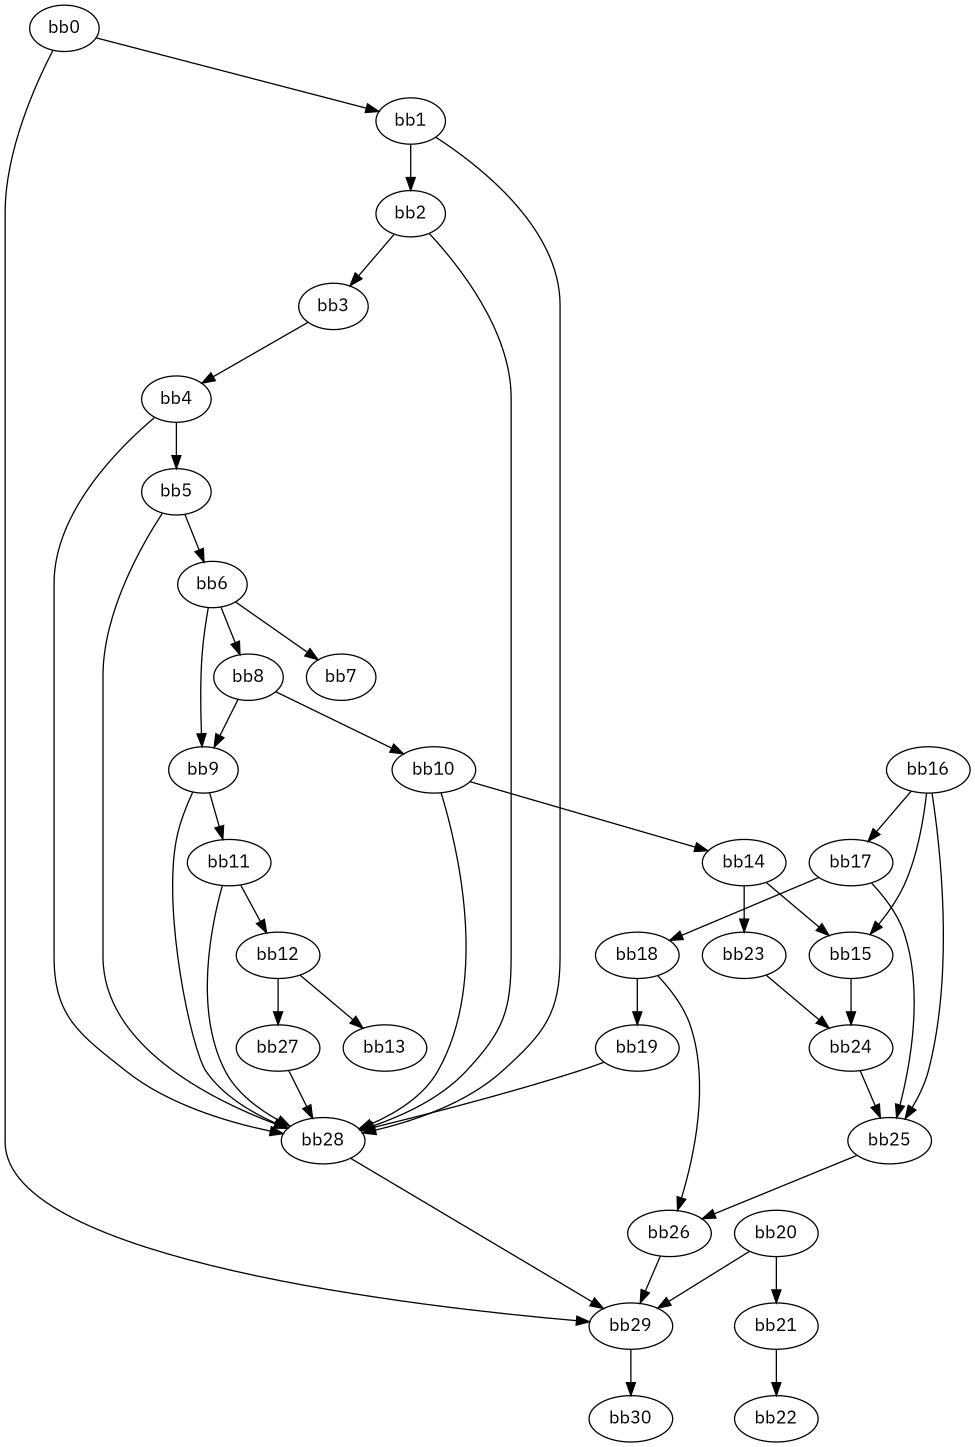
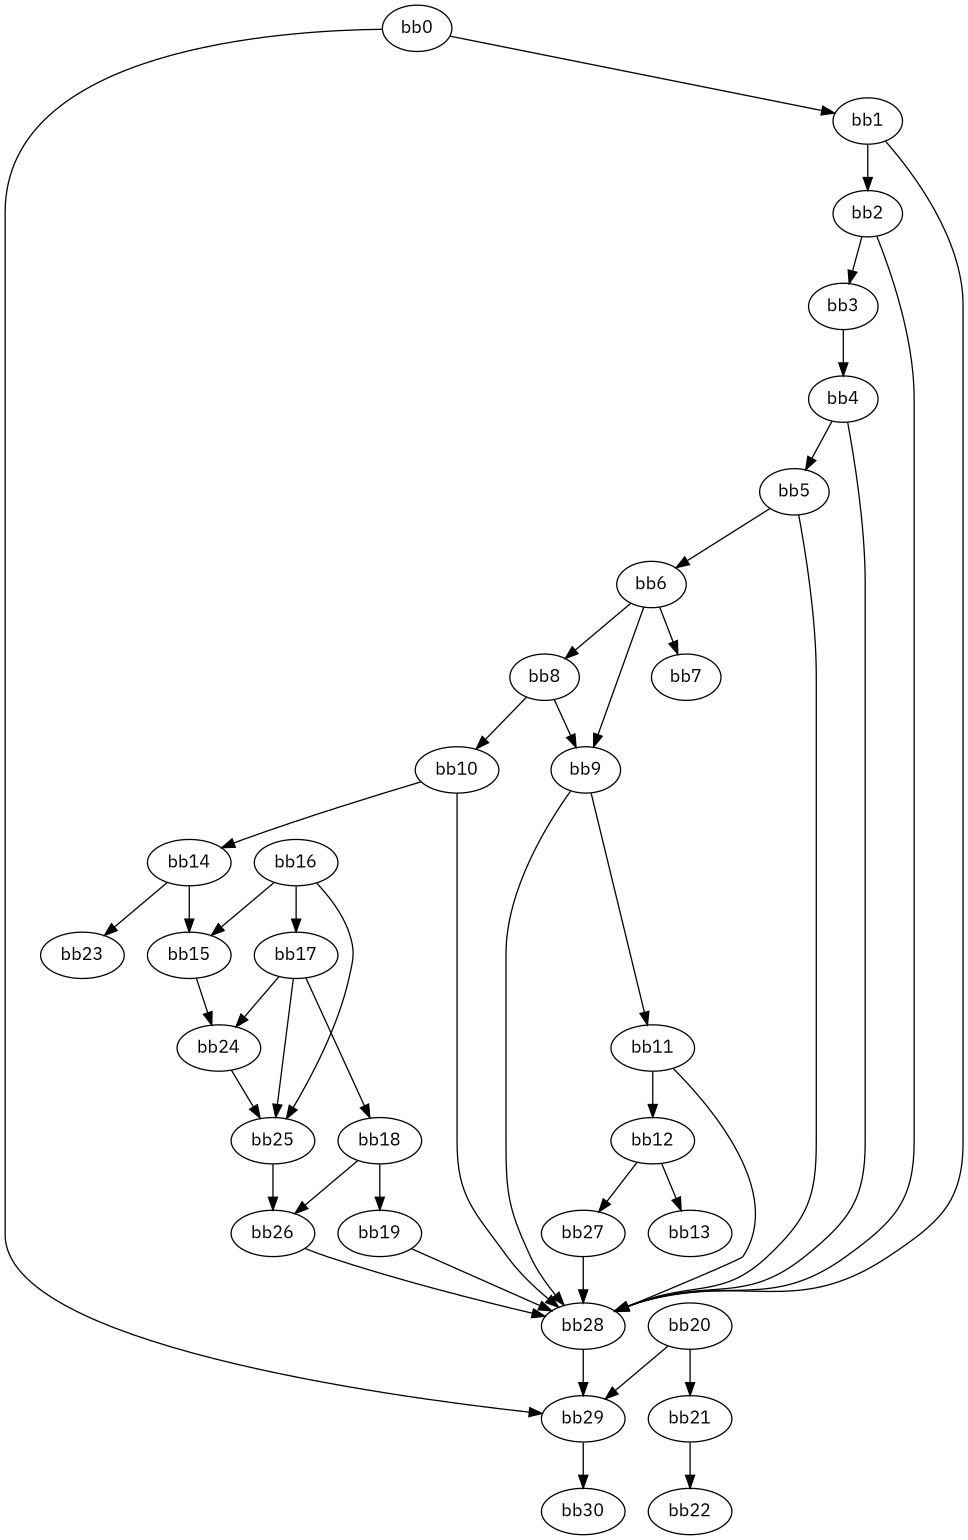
edge "bb23" -> "bb24": now "bb17" -> "bb24"
edge "bb26" -> "bb29": now "bb26" -> "bb28"
